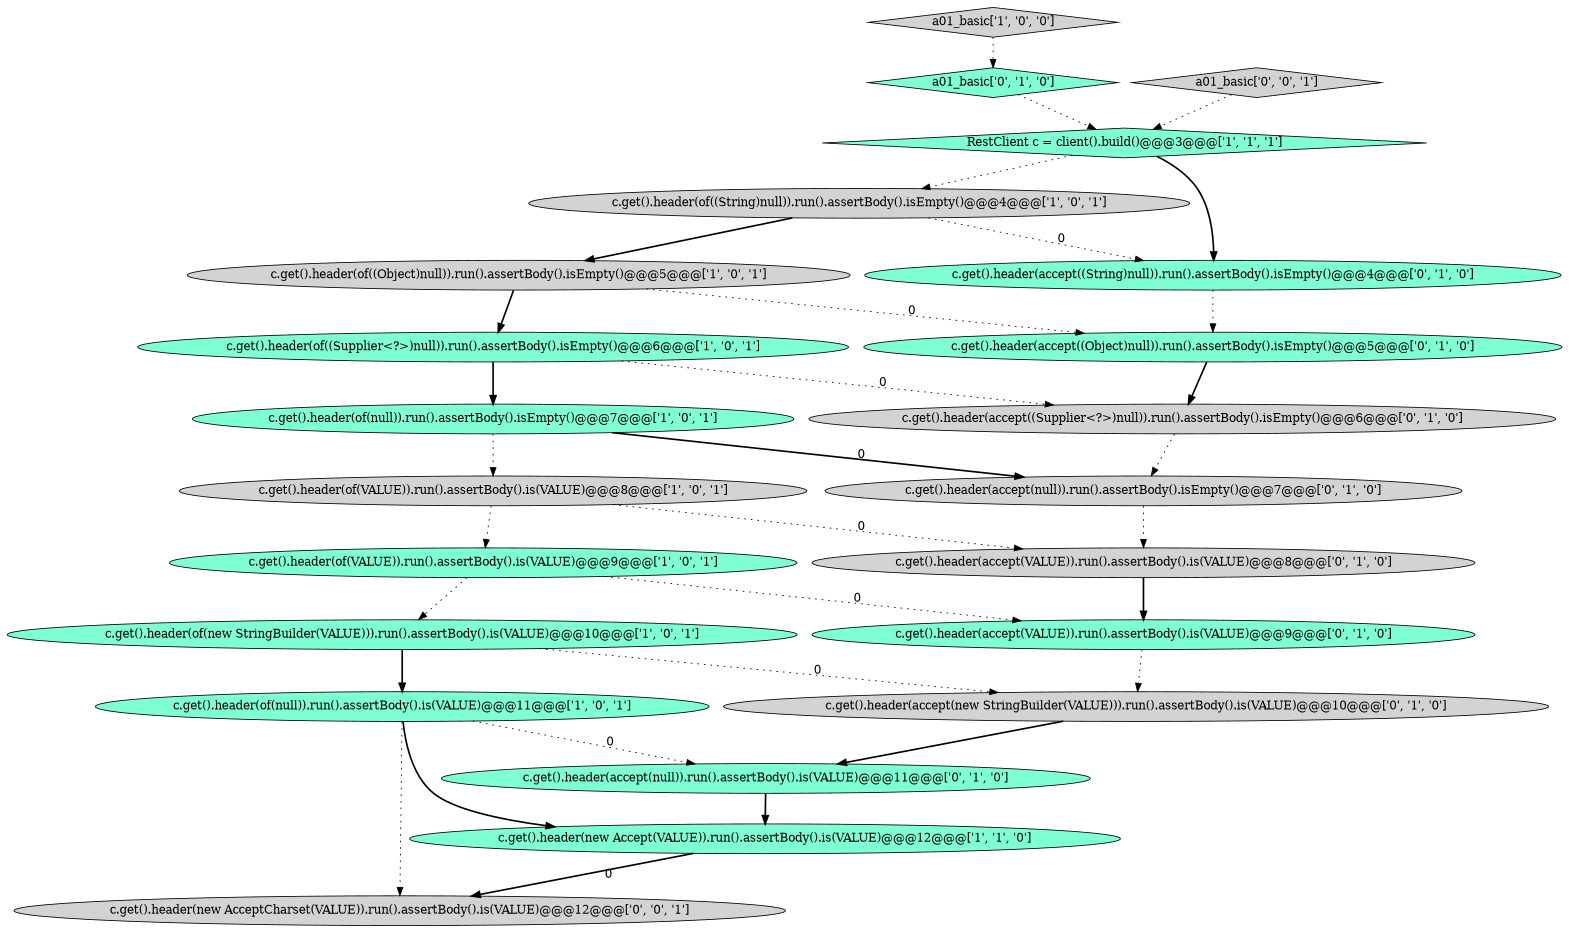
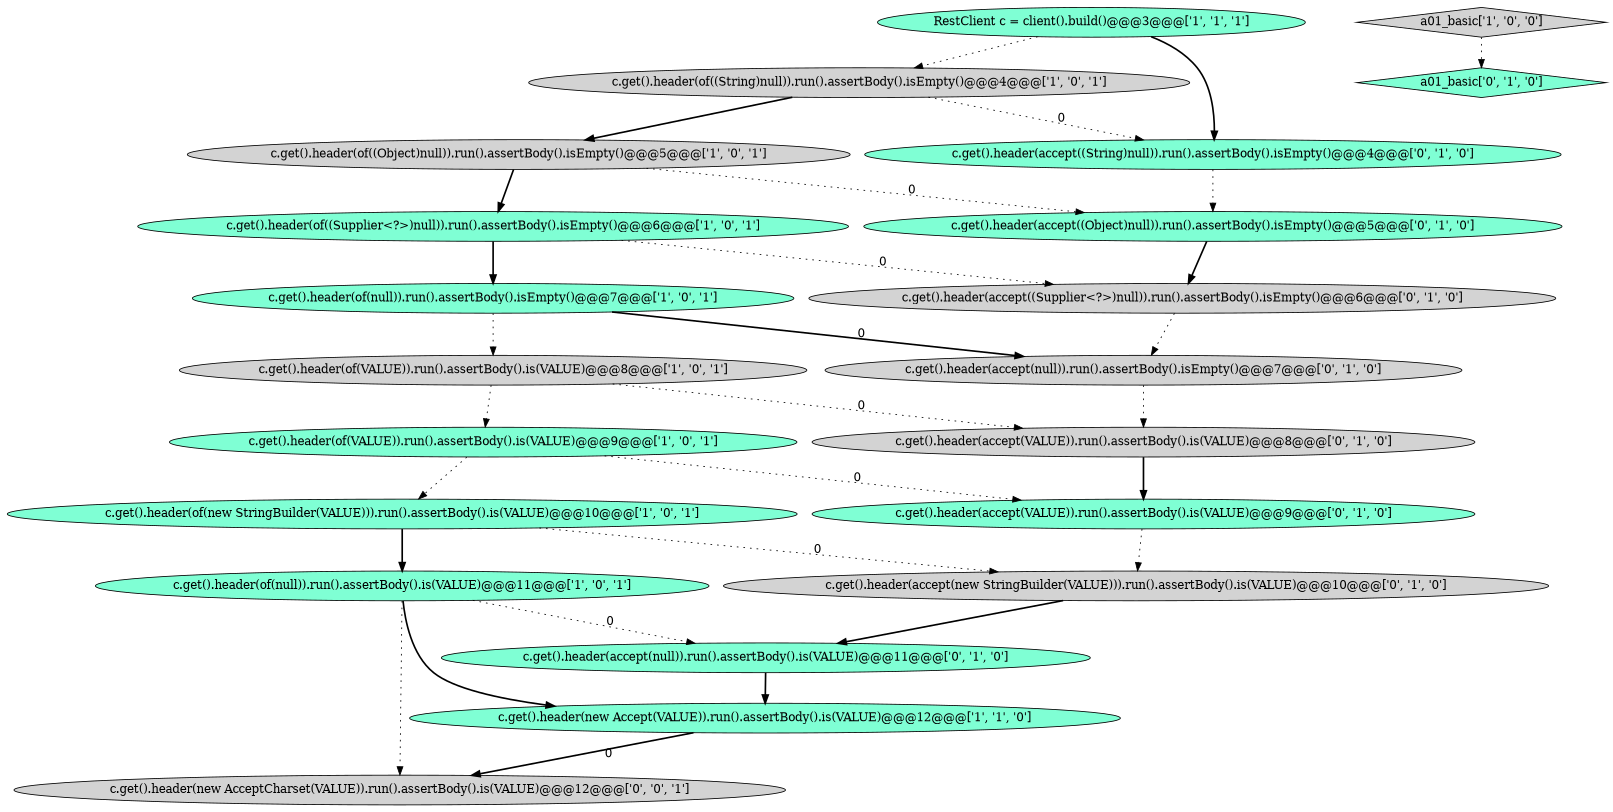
node "a01_basic['0', '0', '1']": removed
edge "a01_basic['0', '1', '0']" -> "RestClient c = client().build()@@@3@@@['1', '1', '1']": removed
node "RestClient c = client().build()@@@3@@@['1', '1', '1']": shape diamond -> ellipse
